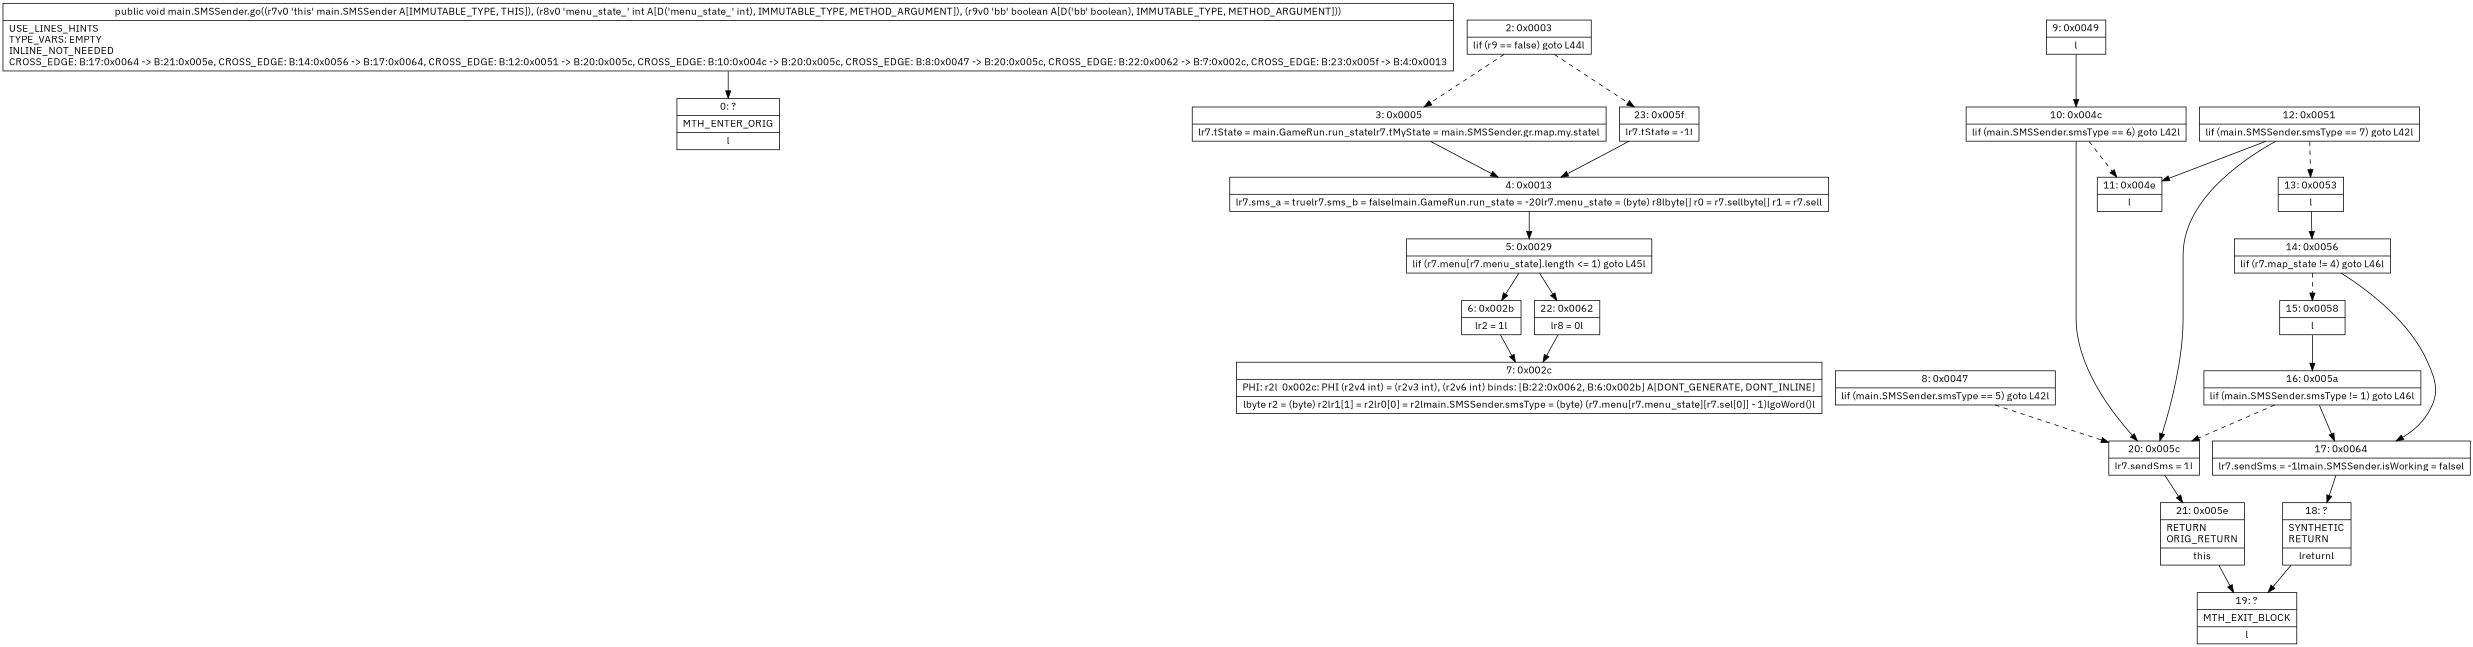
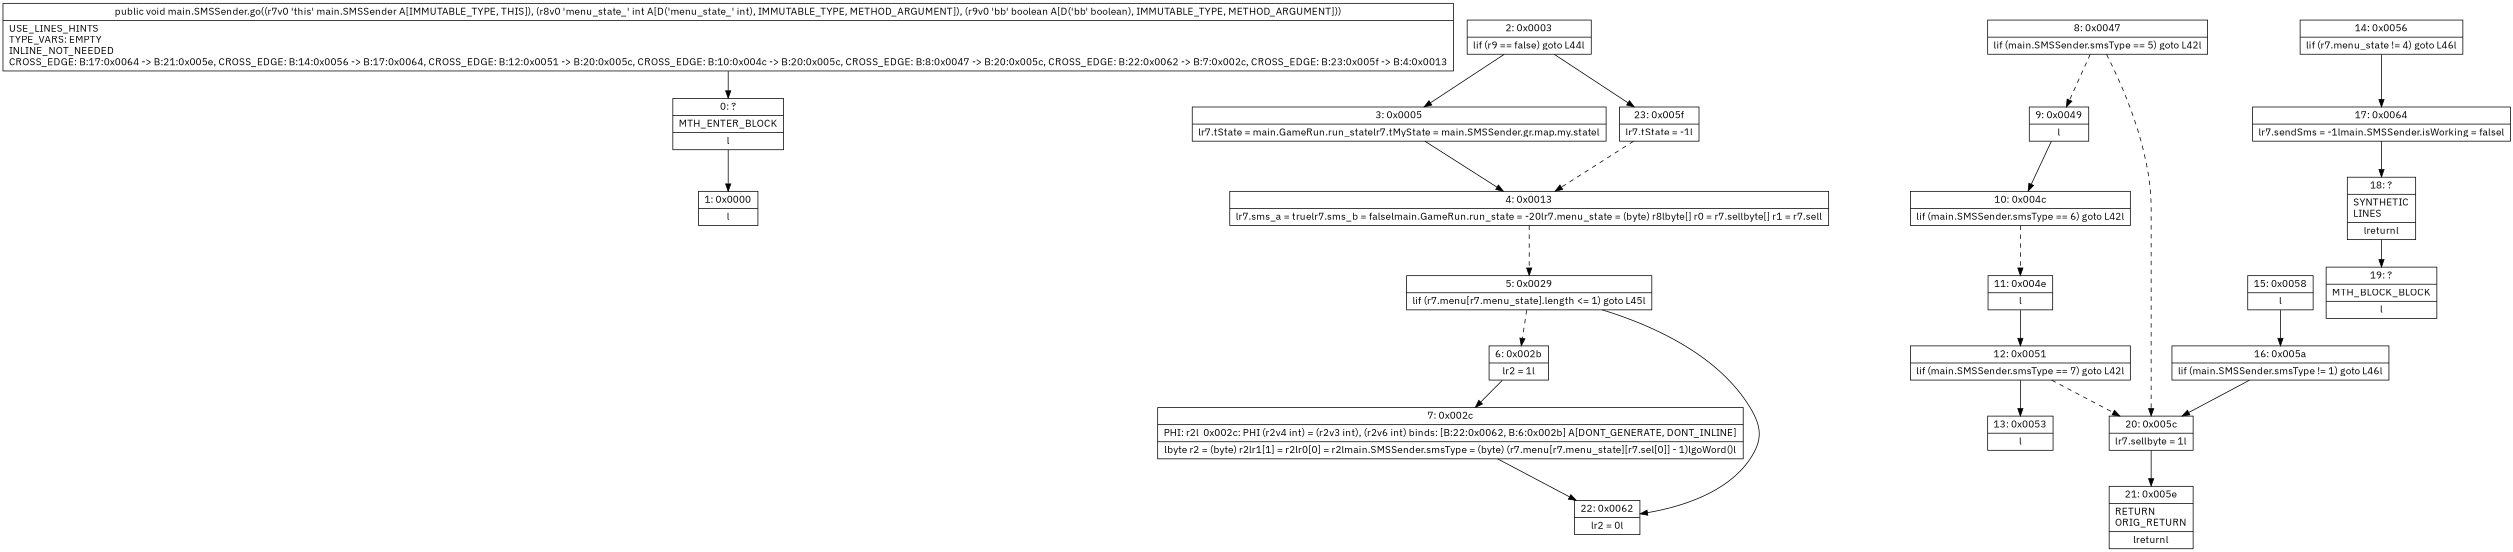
edge "8: 0x0047" -> "9: 0x0049": added
edge "2: 0x0003" -> "3: 0x0005": style dashed -> solid
edge "2: 0x0003" -> "23: 0x005f": style dashed -> solid
node "0: ?": text "MTH_ENTER_ORIG" -> "MTH_ENTER_BLOCK"
edge "12: 0x0051" -> "13: 0x0053": style dashed -> solid
edge "23: 0x005f" -> "4: 0x0013": style solid -> dashed
edge "12: 0x0051" -> "11: 0x004e": reversed
node "1: 0x0000": added
edge "4: 0x0013" -> "5: 0x0029": style solid -> dashed
edge "13: 0x0053" -> "14: 0x0056": removed
node "14: 0x0056": text "lif (r7.map_state != 4) goto L46l" -> "lif (r7.menu_state != 4) goto L46l"
edge "12: 0x0051" -> "20: 0x005c": style solid -> dashed
edge "14: 0x0056" -> "15: 0x0058": removed
edge "5: 0x0029" -> "6: 0x002b": style solid -> dashed
edge "10: 0x004c" -> "20: 0x005c": removed
node "22: 0x0062": text "lr8 = 0l" -> "lr2 = 0l"
edge "22: 0x0062" -> "7: 0x002c": reversed
edge "16: 0x005a" -> "17: 0x0064": removed
edge "16: 0x005a" -> "20: 0x005c": style dashed -> solid
node "20: 0x005c": text "lr7.sendSms = 1l" -> "lr7.sellbyte = 1l"
node "18: ?": text "RETURN" -> "LINES"
node "21: 0x005e": text "this" -> "lreturnl"
edge "21: 0x005e" -> "19: ?": removed
node "19: ?": text "MTH_EXIT_BLOCK" -> "MTH_BLOCK_BLOCK"
